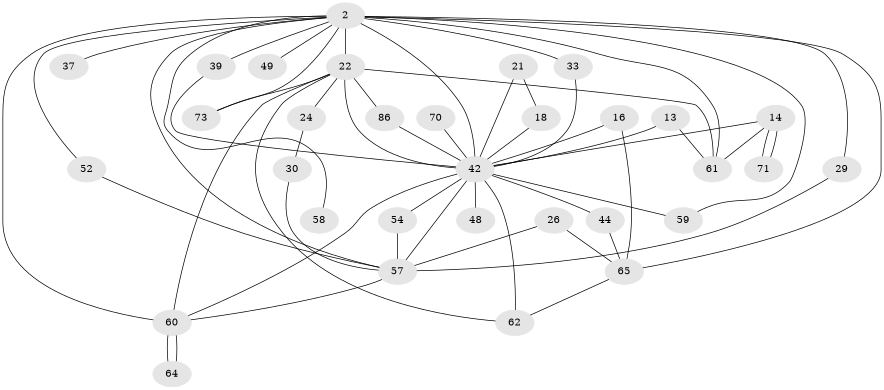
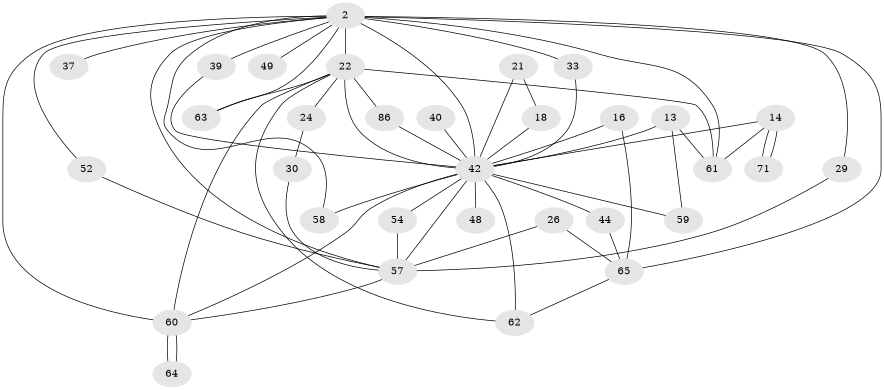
edge "2" -- "59": now "13" -- "59"
node "73": label "73" -> "63"
node "70": label "70" -> "40"
edge "42" -- "58": added
